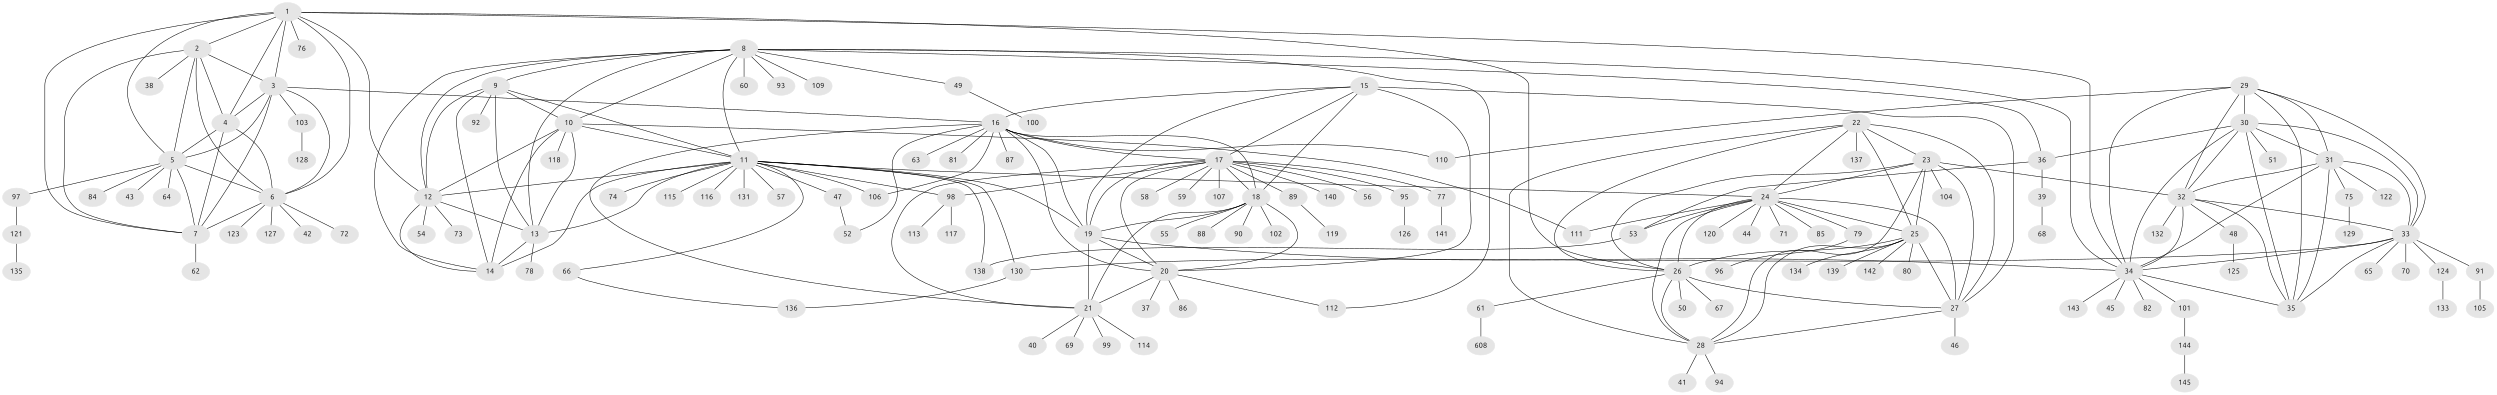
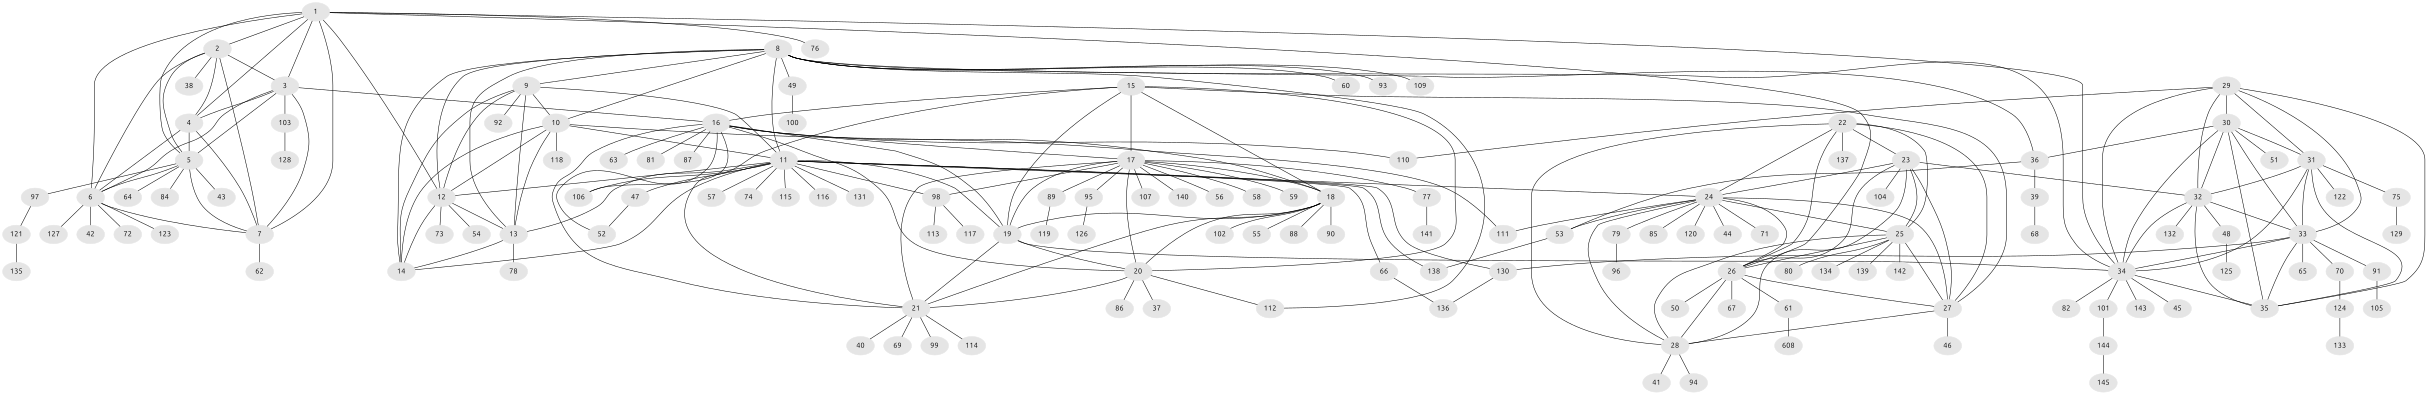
edge "15" -- "21": added
edge "33" -- "124": now "70" -- "124"
